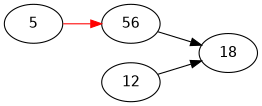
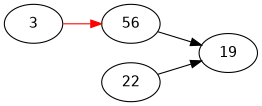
node "5": label "5" -> "3"
node "18": label "18" -> "19"
node "12": label "12" -> "22"
